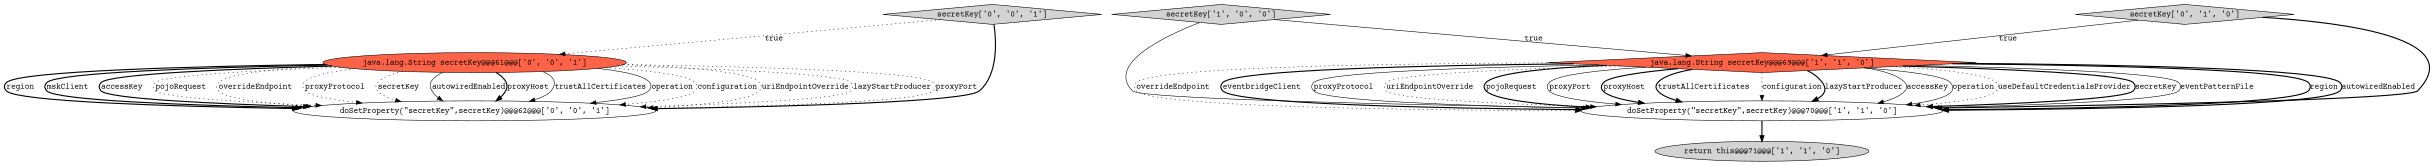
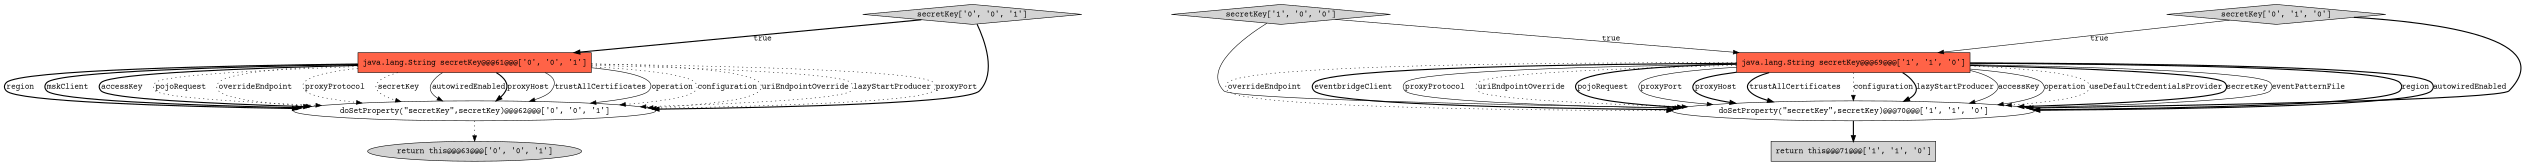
edge "secretKey['0', '0', '1']" -> "java.lang.String secretKey@@@61@@@['0', '0', '1']": style dotted -> bold
node "java.lang.String secretKey@@@61@@@['0', '0', '1']": shape ellipse -> box
node "java.lang.String secretKey@@@69@@@['1', '1', '0']": shape diamond -> box
node "return this@@@63@@@['0', '0', '1']": added
node "return this@@@71@@@['1', '1', '0']": shape ellipse -> box
